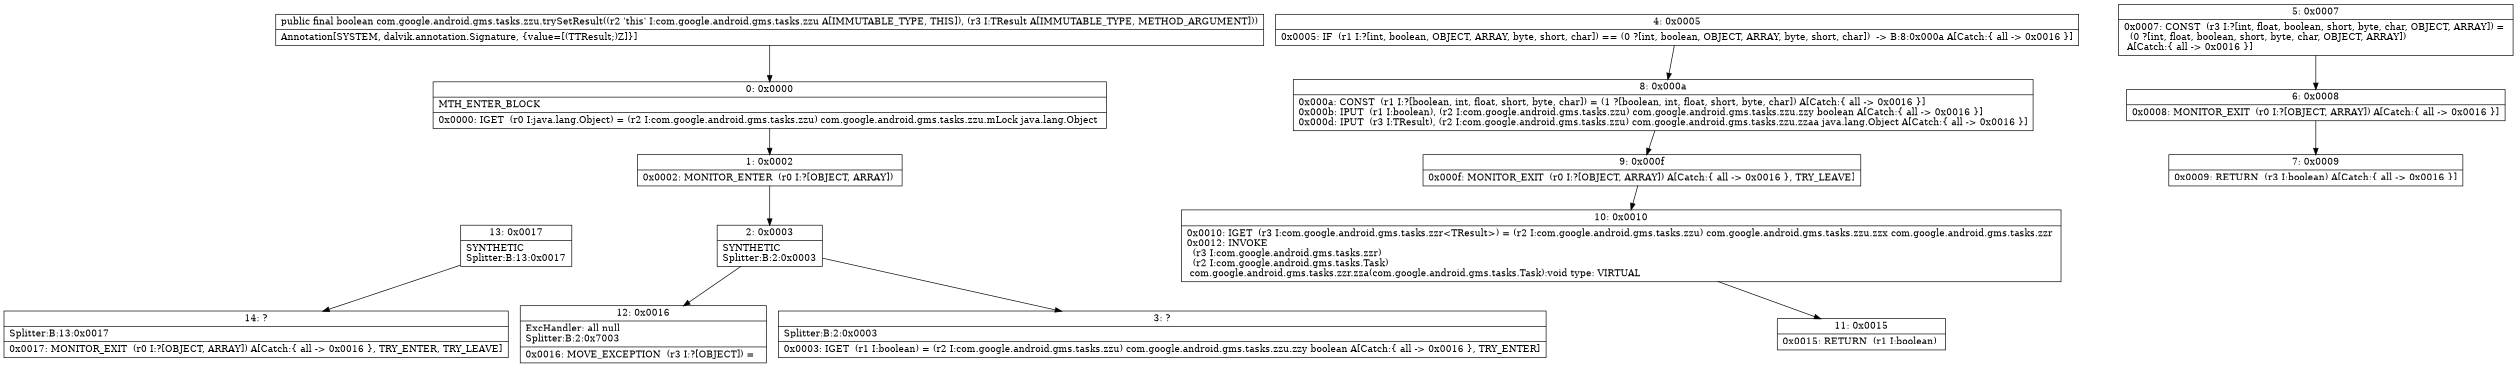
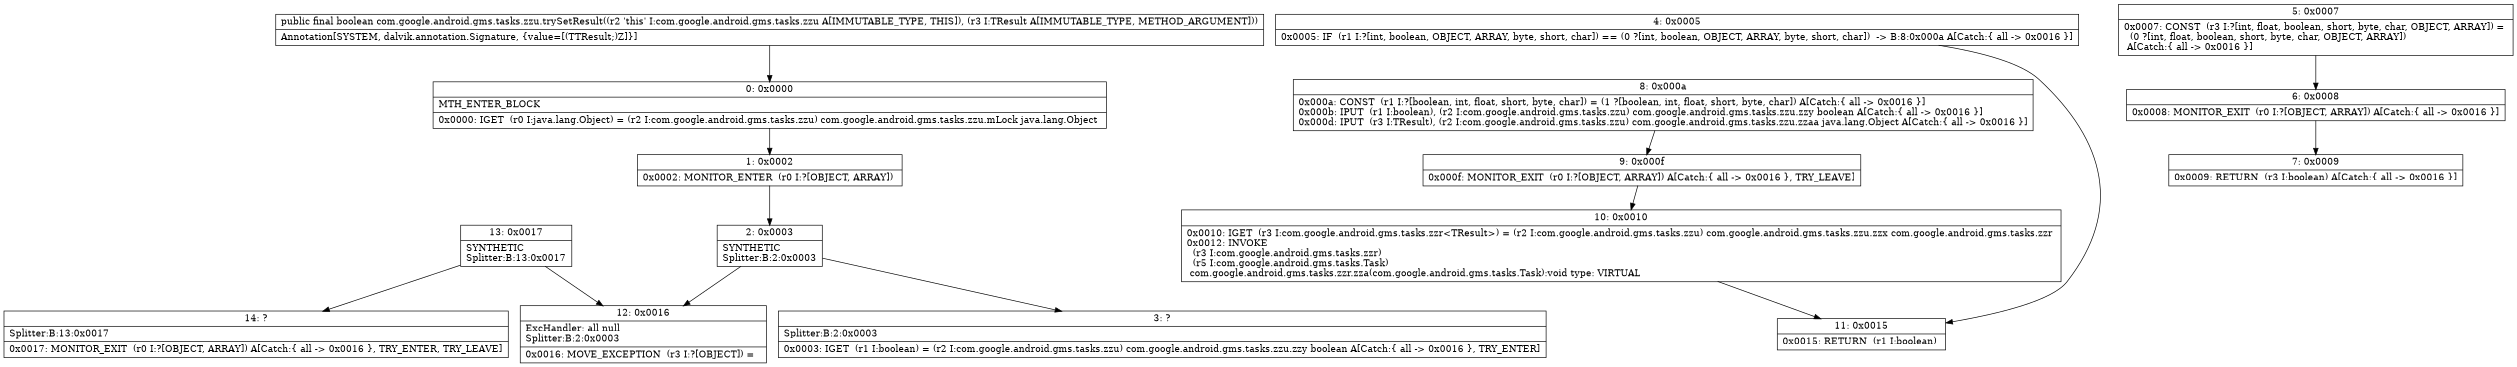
edge "4: 0x0005" -> "8: 0x000a": now "4: 0x0005" -> "11: 0x0015"
node "10: 0x0010": text "(r2 I:com.google.android.gms.tasks.Task)" -> "(r5 I:com.google.android.gms.tasks.Task)"
edge "13: 0x0017" -> "12: 0x0016": added
node "12: 0x0016": text "Splitter:B:2:0x7003" -> "Splitter:B:2:0x0003"
